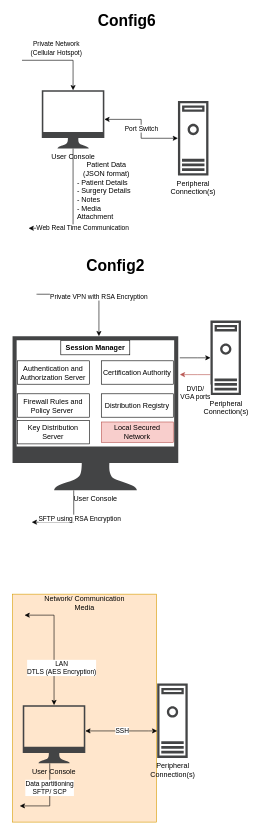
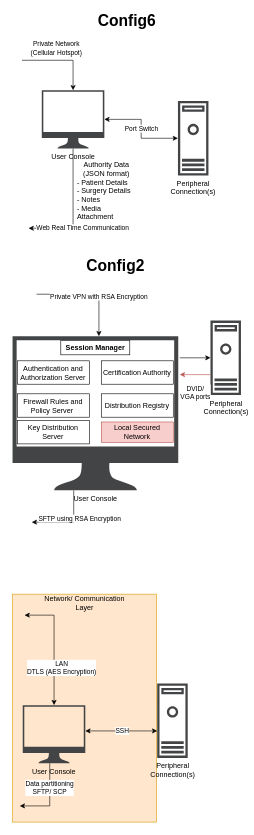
node "Patient Data (JSON format) - Patient Details - Surgery Details - Notes - Media Attachment": label "Patient Data (JSON format) - Patient Details - Surgery Details - Notes - Media Attachment" -> "Authority Data (JSON format) - Patient Details - Surgery Details - Notes - Media Attachment"
node "Network/ Communication Media": label "Network/ Communication Media" -> "Network/ Communication Layer"
